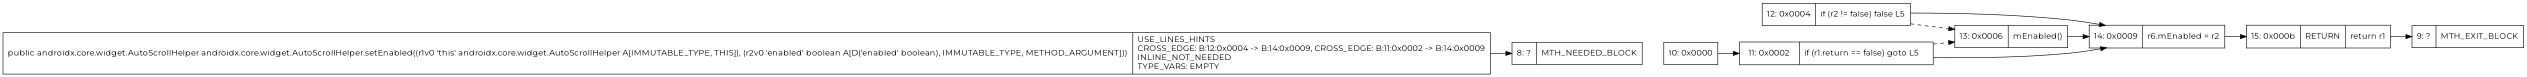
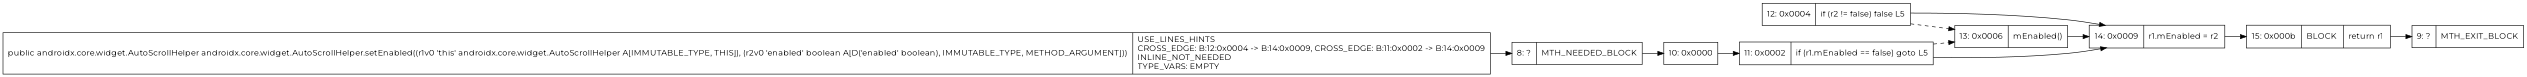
node "14: 0x0009": text "r6.mEnabled = r2" -> "r1.mEnabled = r2"
node "15: 0x000b": text "RETURN" -> "BLOCK"
edge "8: ?" -> "10: 0x0000": added
node "11: 0x0002": text "if (r1.return == false) goto L5" -> "if (r1.mEnabled == false) goto L5"
